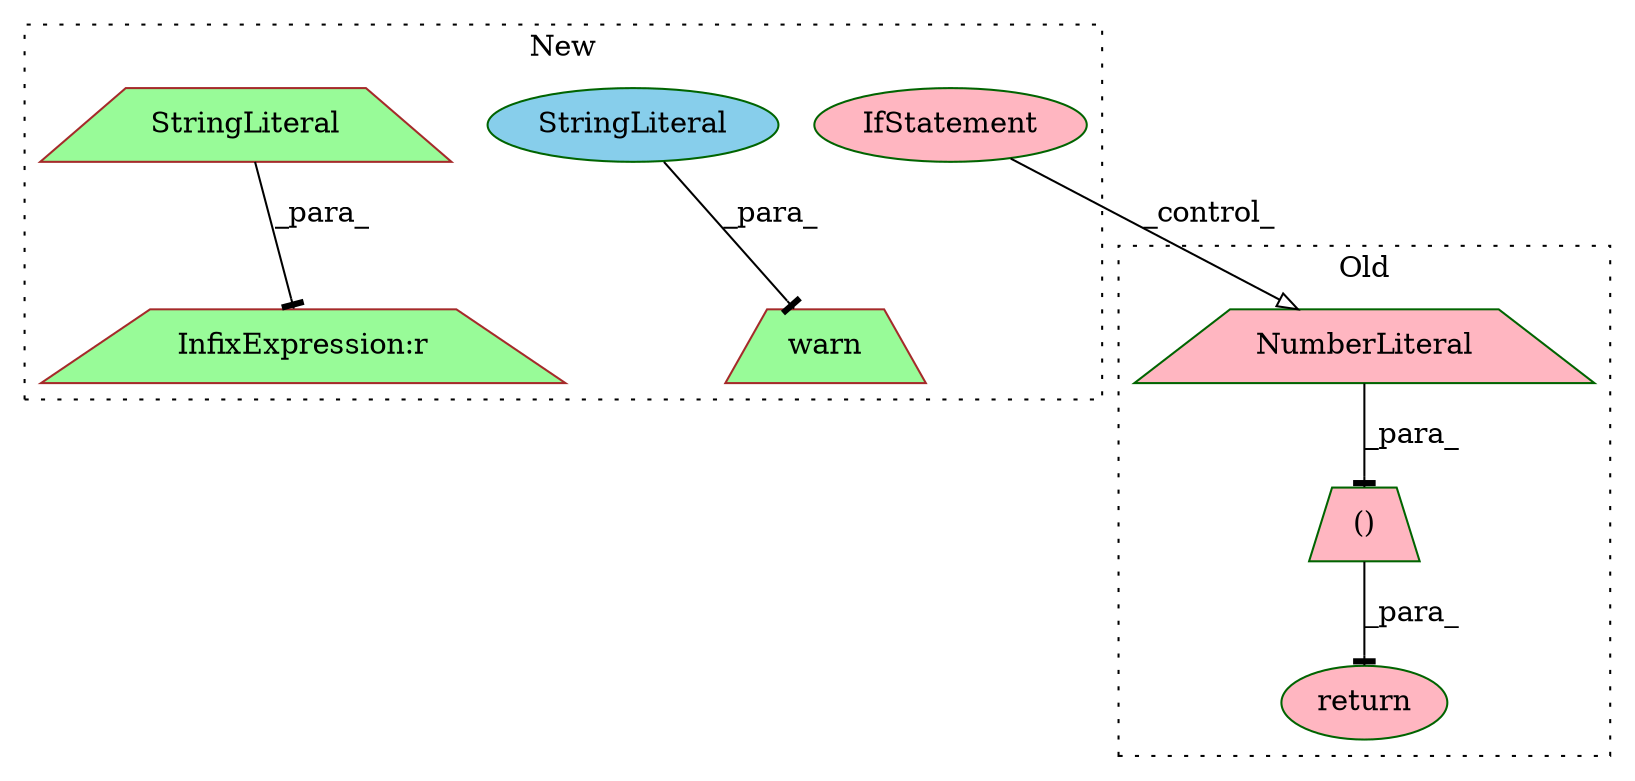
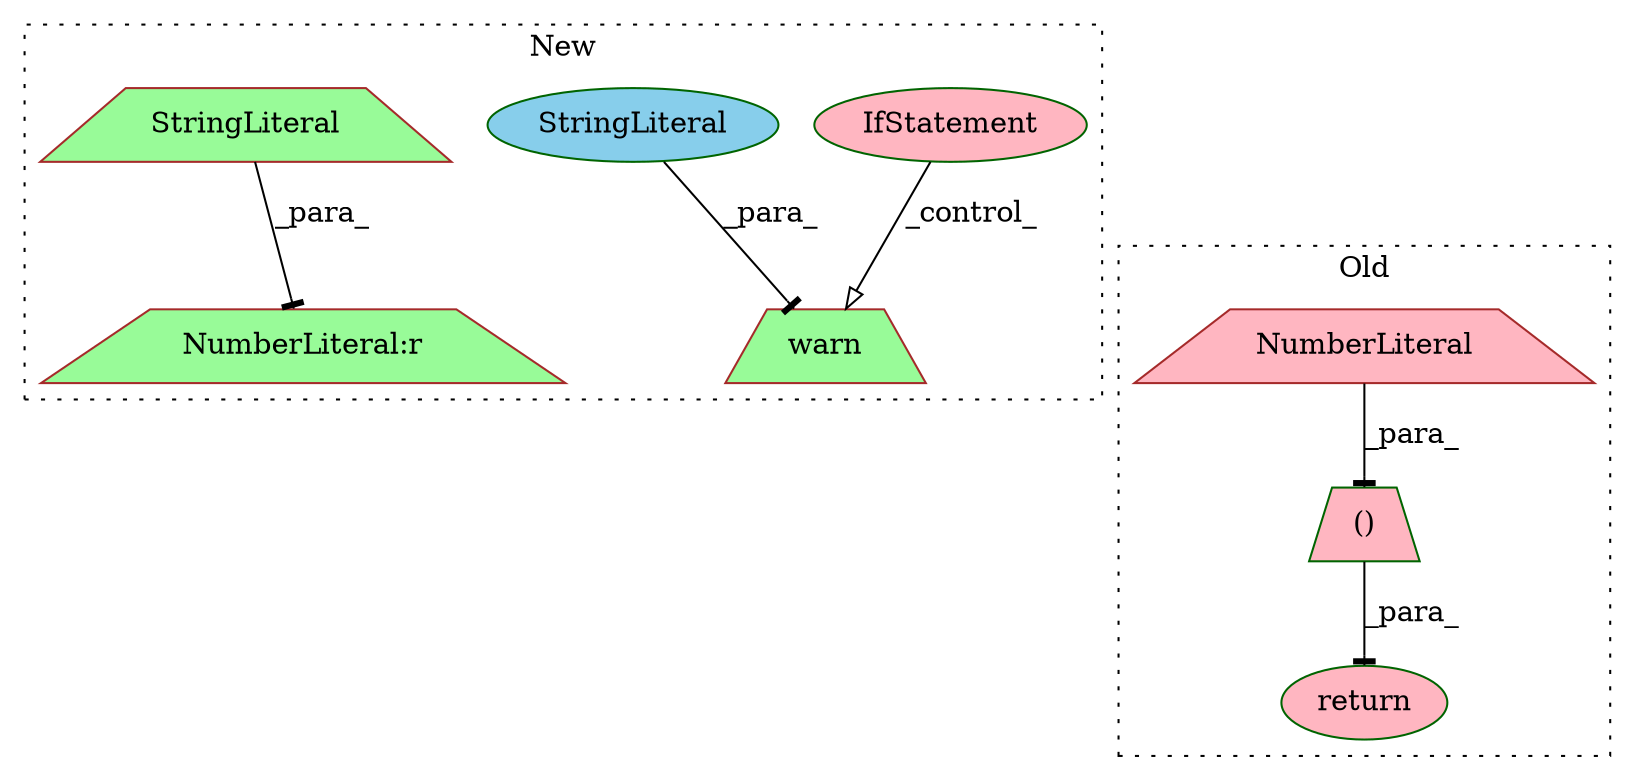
edge "IfStatement" -> "NumberLiteral": now "IfStatement" -> "warn"
node "InfixExpression:r": label "InfixExpression:r" -> "NumberLiteral:r"
node "NumberLiteral": color darkgreen -> brown
